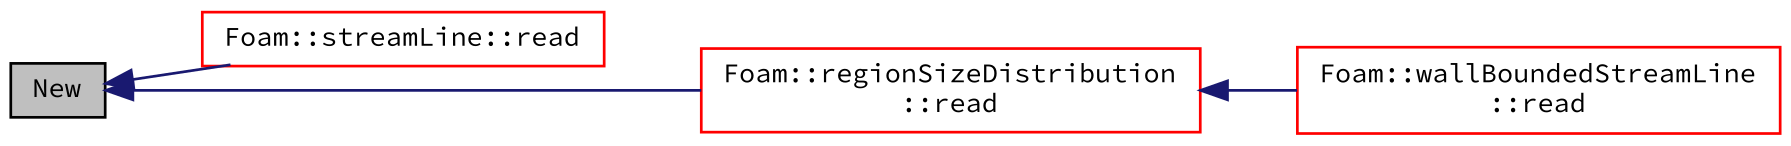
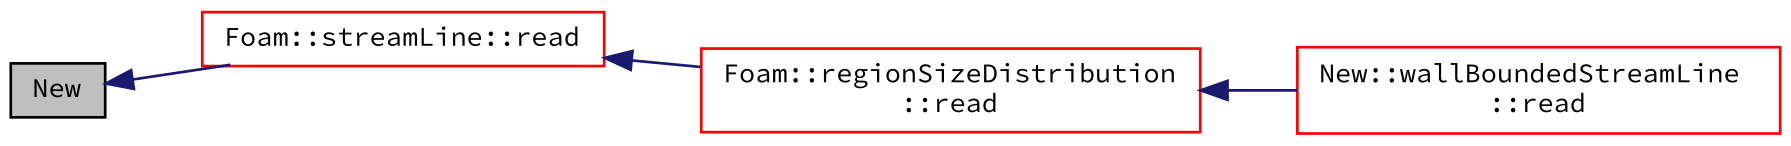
edge "Foam::regionSizeDistribution ::read" -> "New": now "Foam::regionSizeDistribution ::read" -> "Foam::streamLine::read"
node "Foam::wallBoundedStreamLine ::read": label "Foam::wallBoundedStreamLine ::read" -> "New::wallBoundedStreamLine ::read"
